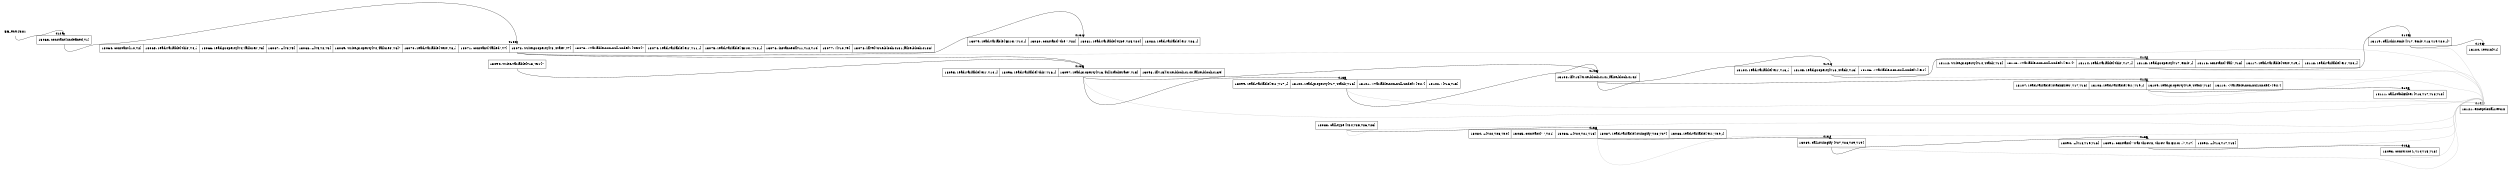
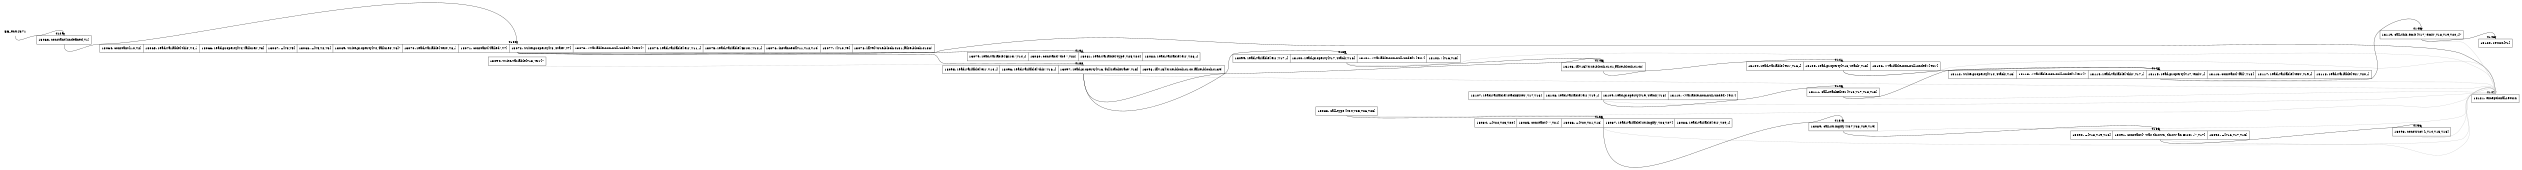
node "BB_entry381": label "BB_entry381" -> "BB_entry371"
edge "13064: constant[1.0,v2]" -> "13121: exceptional-return": color gray -> black
edge "13094: write-variable[v13,'err']*" -> "13095: read-variable['err',v14,-]": color black -> gray
edge "13111: call-stackFilter [v16,v17,v18,v13]" -> "13112: write-property[v14,'stack',v13]": added
edge "13103: if[v15](true-block:4141,false-block:4142)" -> "13107: read-variable['stackFilter',v17,v16]": removed
